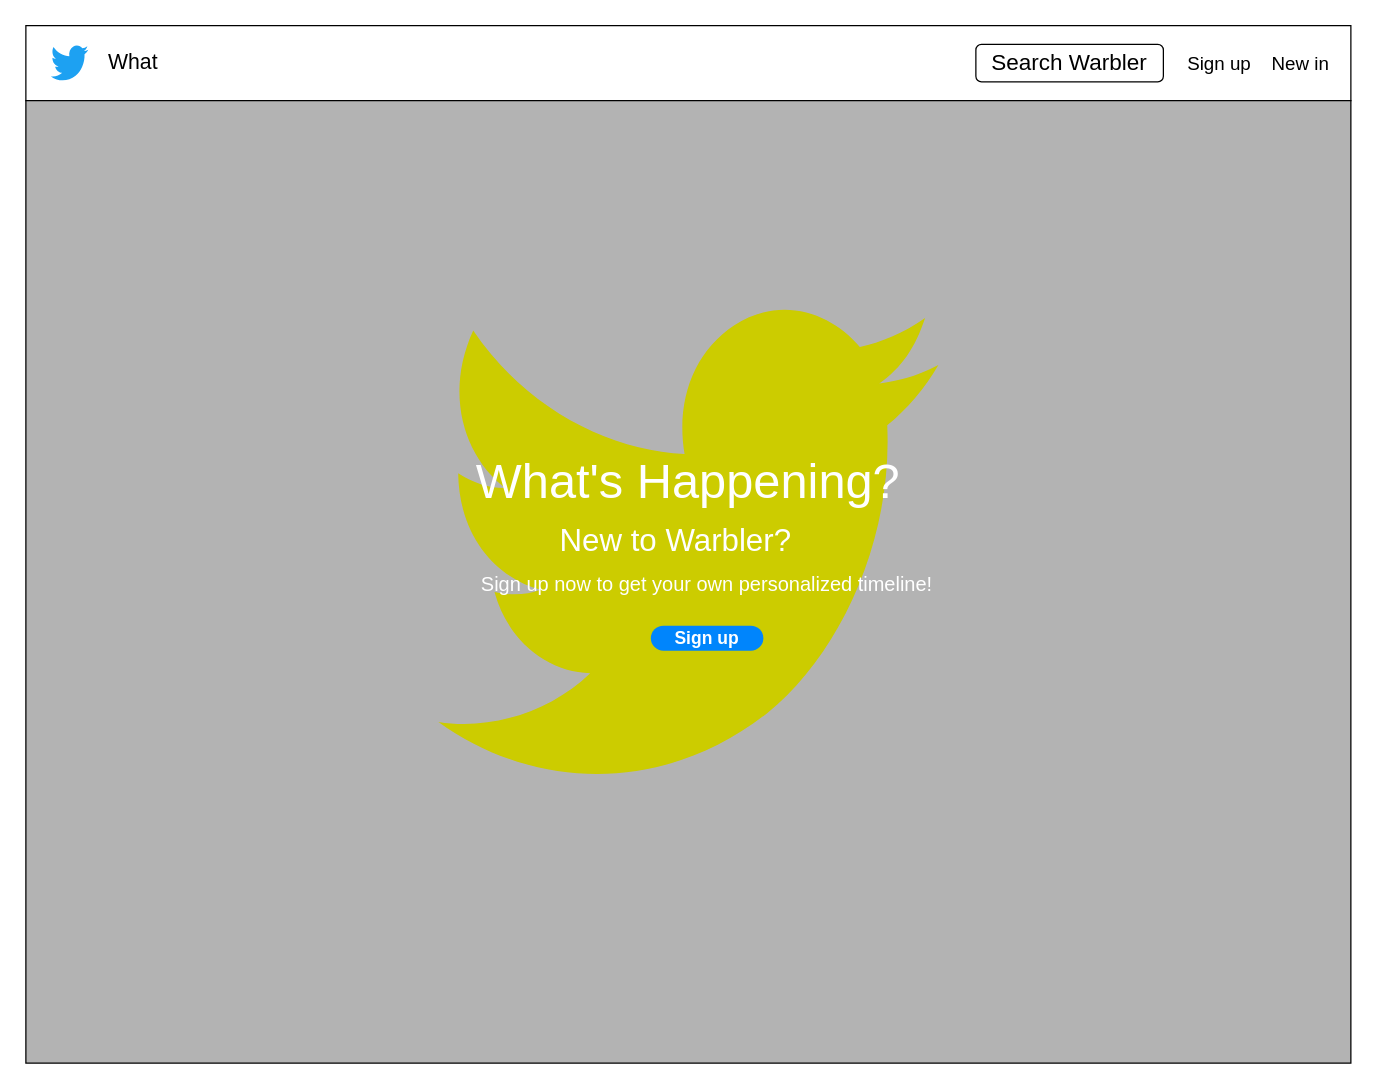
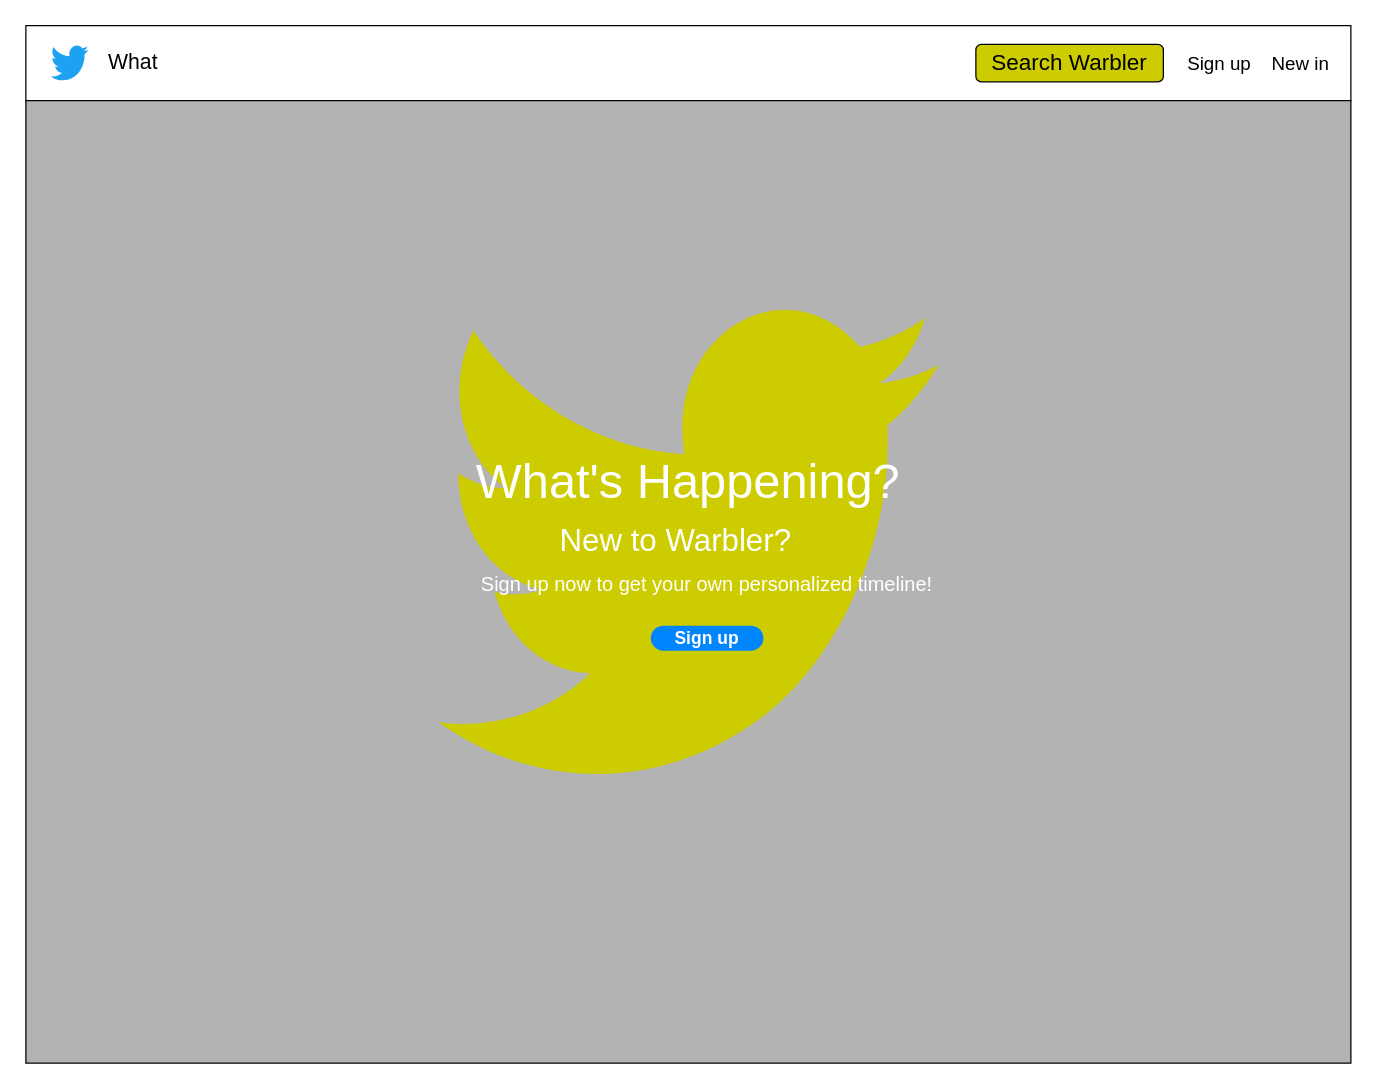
node "Search Warbler": fillcolor #ffffff -> #cccc00
